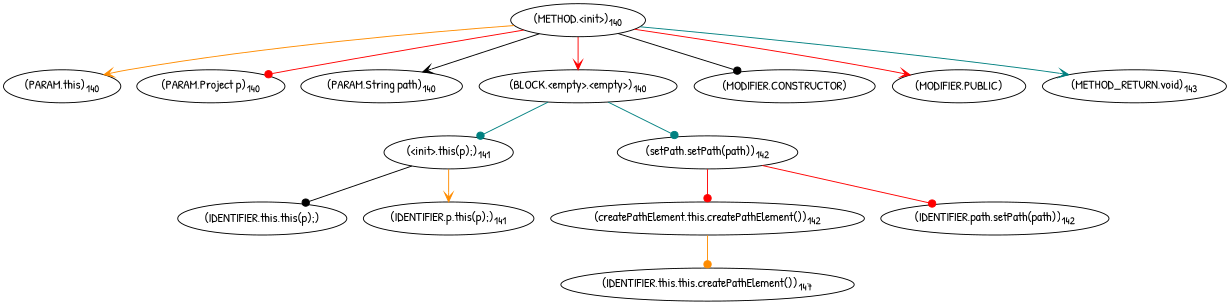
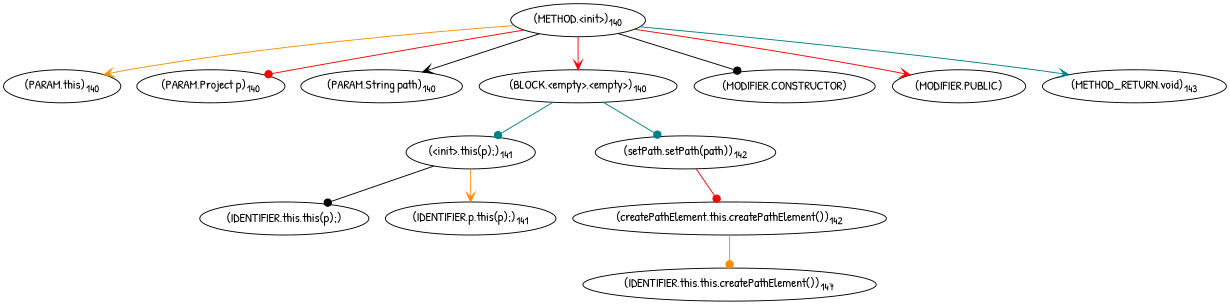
node "(IDENTIFIER,path,setPath(path))": removed
